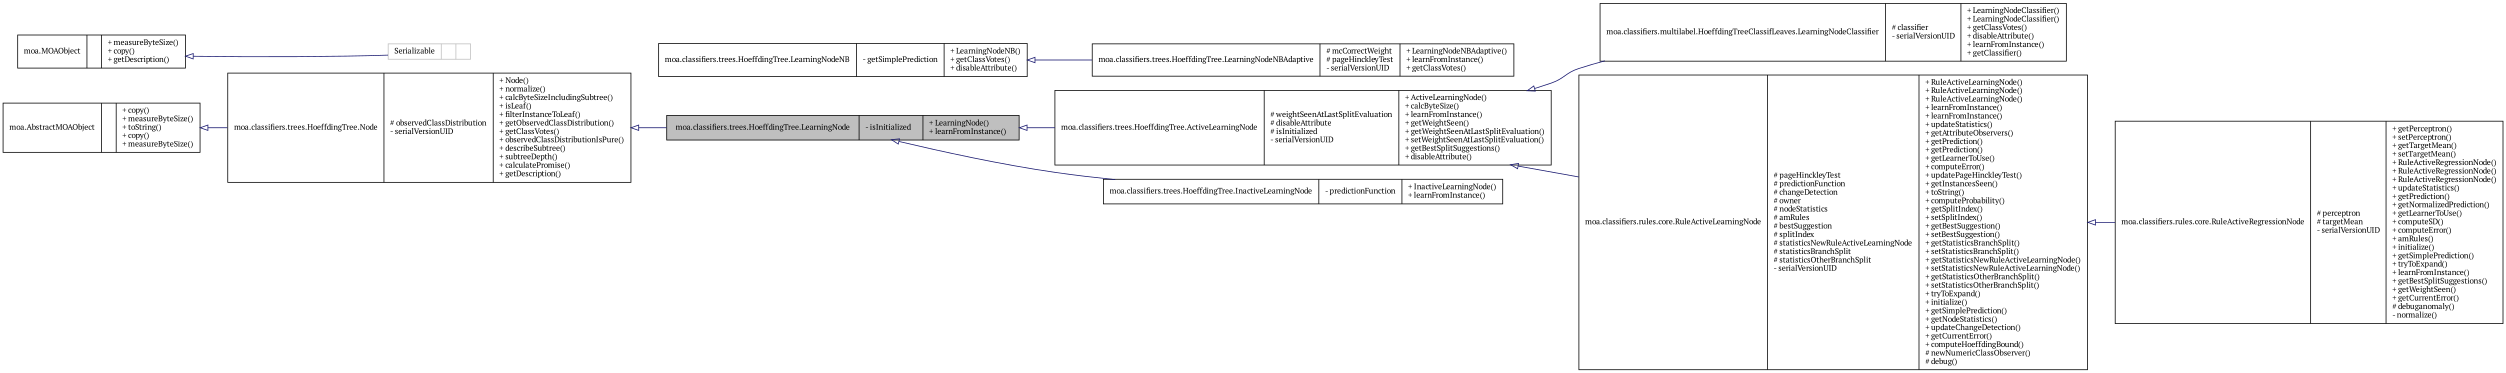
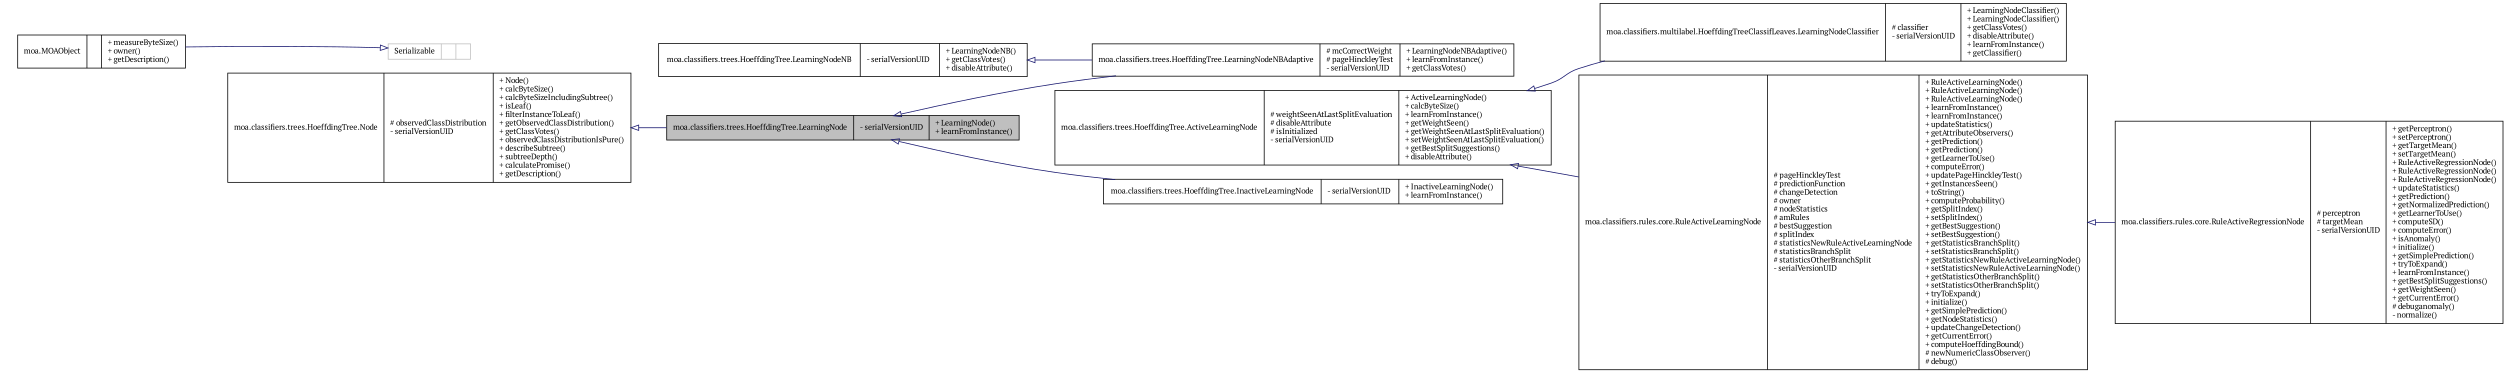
node "moa.MOAObject": text "+ copy()" -> "+ owner()"
edge "Serializable" -> "moa.MOAObject": reversed
node "moa.classifiers.trees.HoeffdingTree.LearningNodeNB": text "- getSimplePrediction" -> "- serialVersionUID"
node "moa.classifiers.trees.HoeffdingTree.Node": text "+ normalize()" -> "+ calcByteSize()"
node "moa.classifiers.trees.HoeffdingTree.LearningNode": text "- isInitialized" -> "- serialVersionUID"
node "moa.AbstractMOAObject": removed
edge "moa.classifiers.trees.HoeffdingTree.ActiveLearningNode" -> "moa.classifiers.trees.HoeffdingTree.LearningNode": now "moa.classifiers.trees.HoeffdingTree.LearningNodeNBAdaptive" -> "moa.classifiers.trees.HoeffdingTree.LearningNode"
node "moa.classifiers.trees.HoeffdingTree.InactiveLearningNode": text "- predictionFunction" -> "- serialVersionUID"
node "moa.classifiers.rules.core.RuleActiveRegressionNode": text "+ amRules()" -> "+ isAnomaly()"
